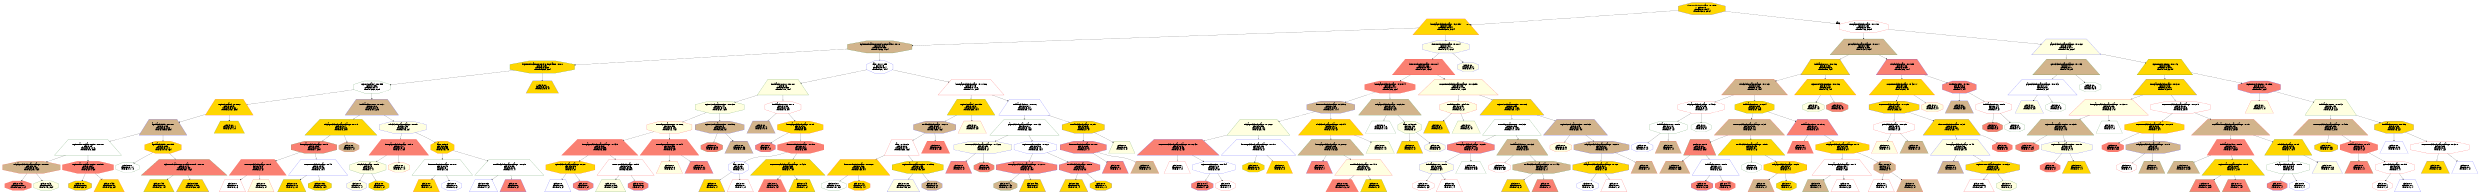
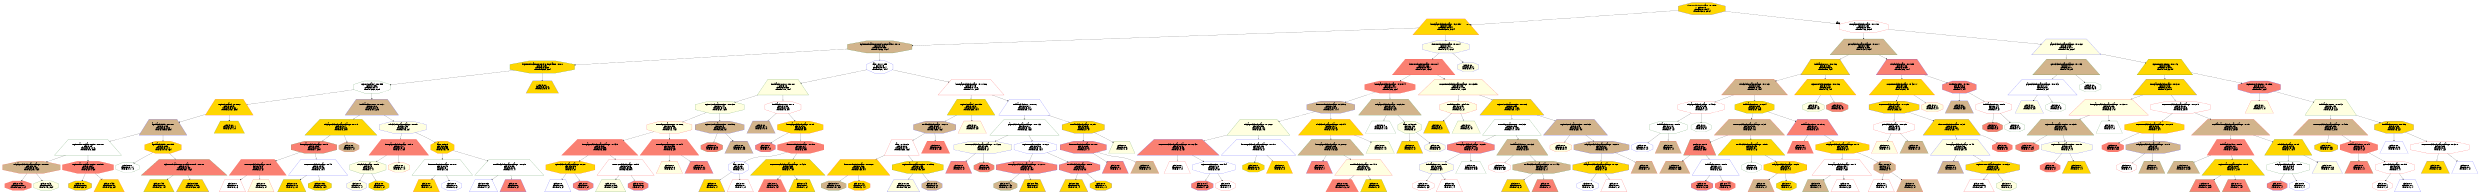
node "gini = 0.377 samples = 210 value = [157, 53]": fillcolor white -> tan
